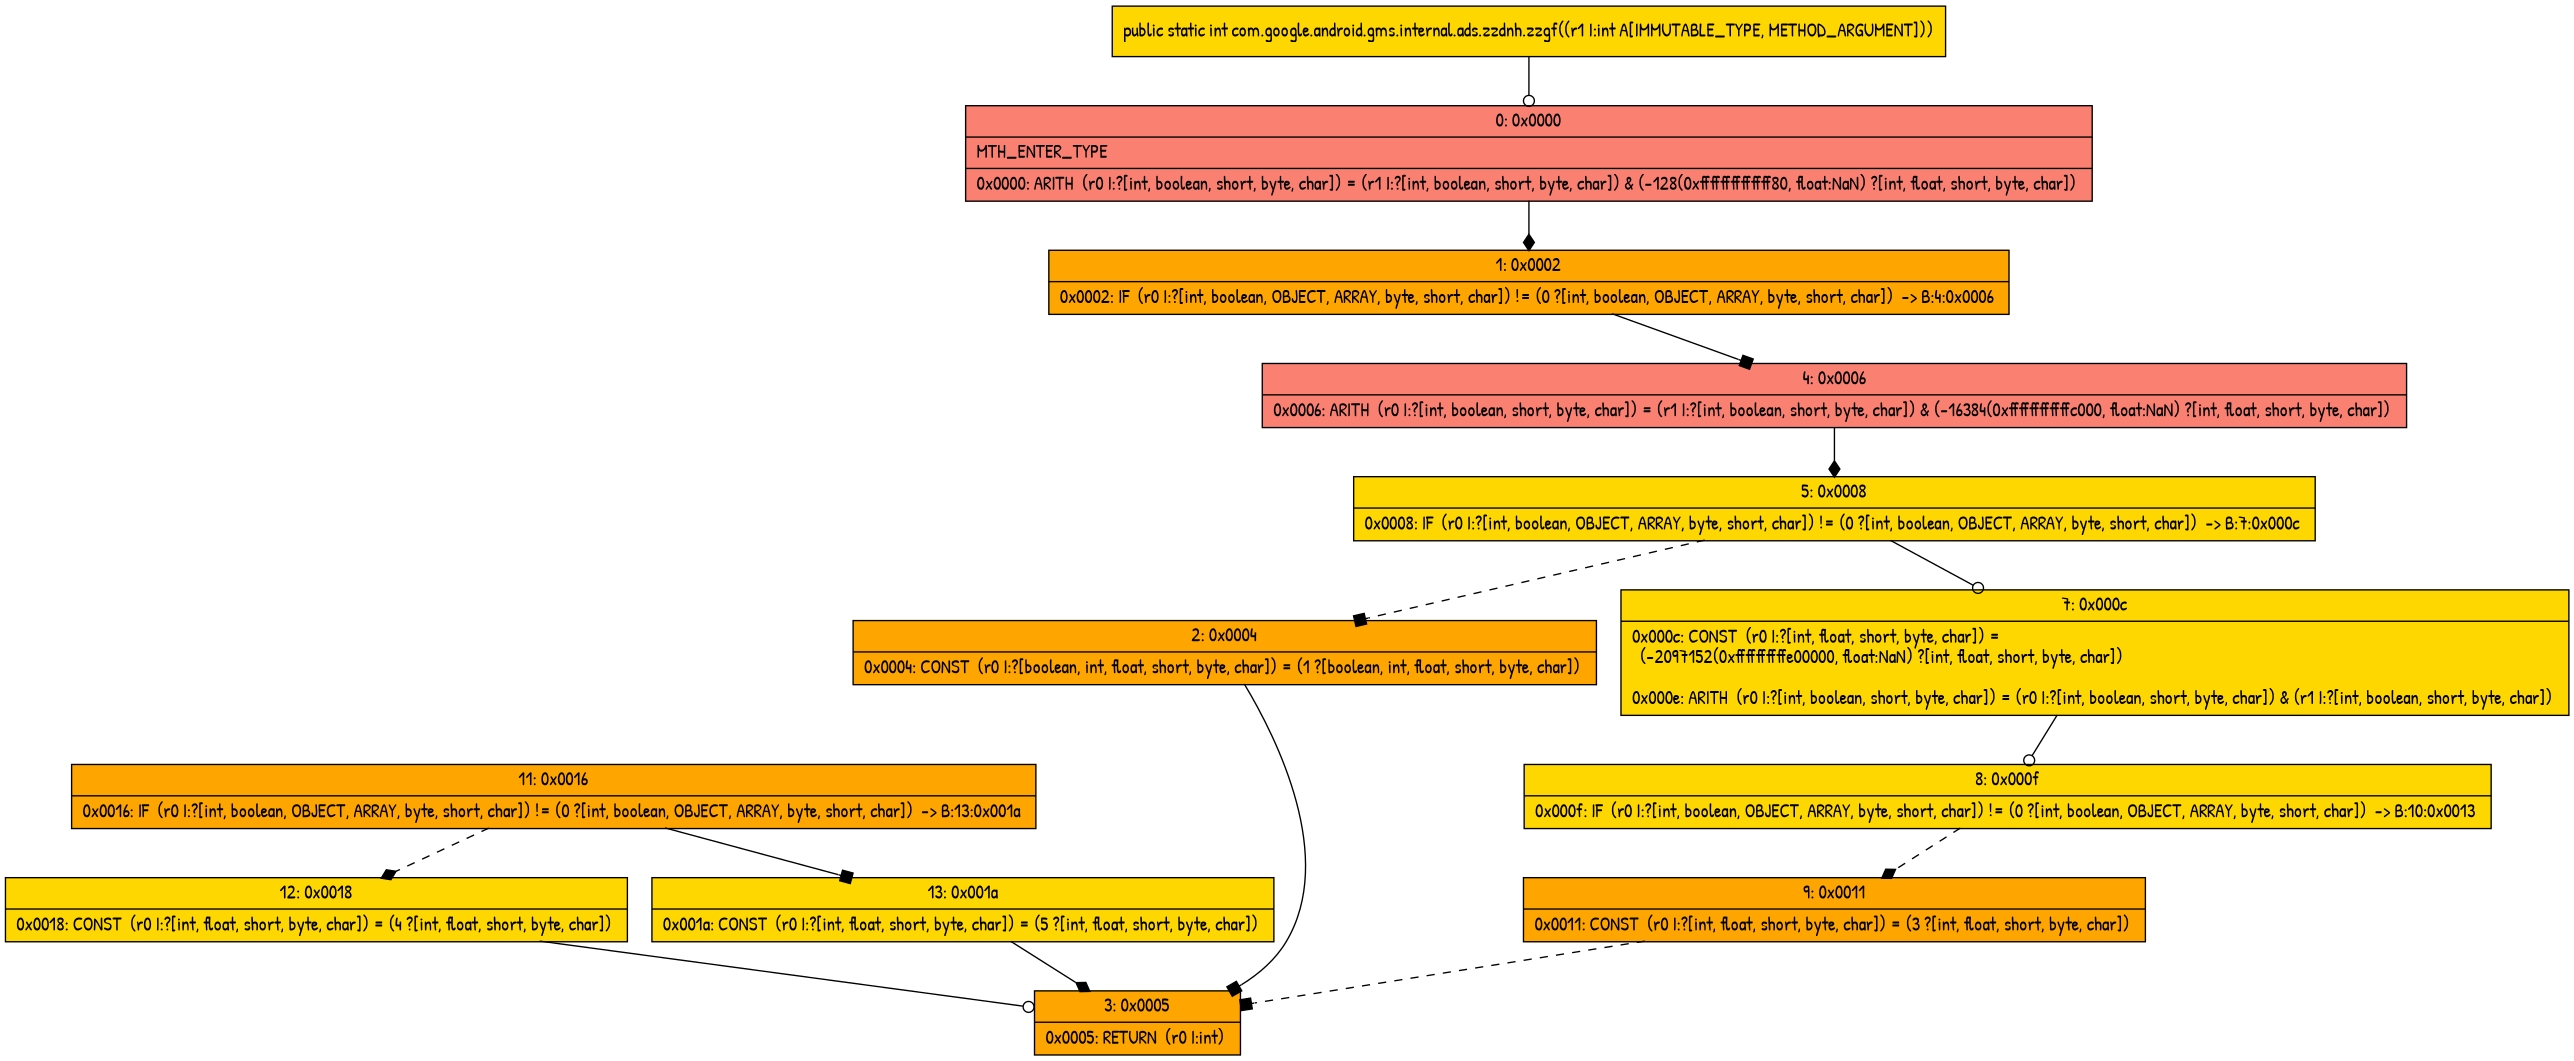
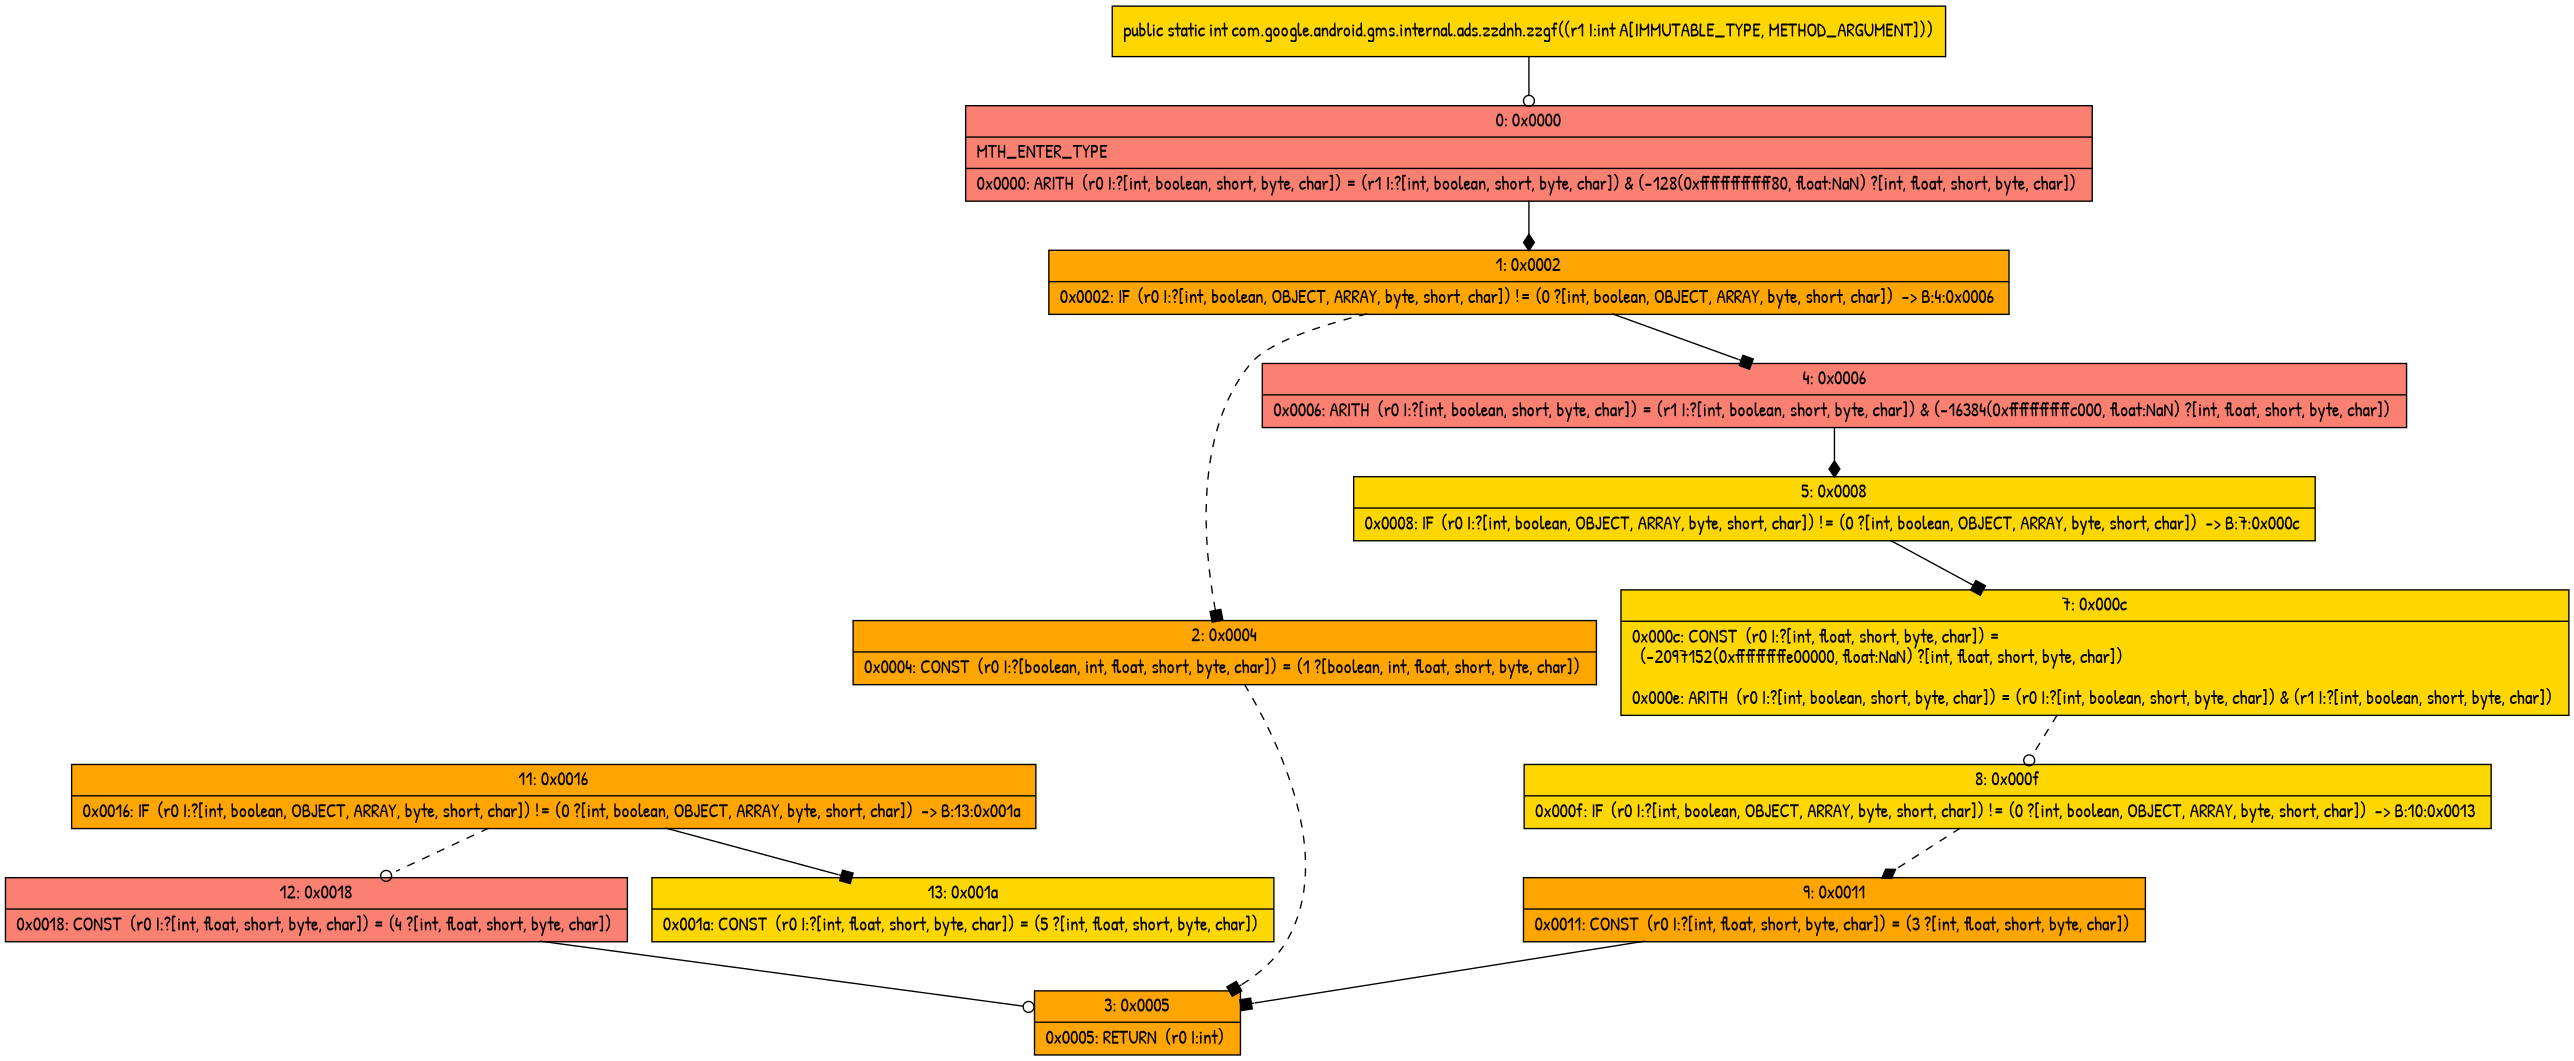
edge "5: 0x0008" -> "7: 0x000c": arrowhead odot -> box
edge "5: 0x0008" -> "2: 0x0004": now "1: 0x0002" -> "2: 0x0004"
edge "7: 0x000c" -> "8: 0x000f": style solid -> dashed
edge "2: 0x0004" -> "3: 0x0005": style solid -> dashed
edge "11: 0x0016" -> "12: 0x0018": arrowhead diamond -> odot
node "12: 0x0018": fillcolor gold -> salmon
edge "13: 0x001a" -> "3: 0x0005": removed
edge "9: 0x0011" -> "3: 0x0005": style dashed -> solid
